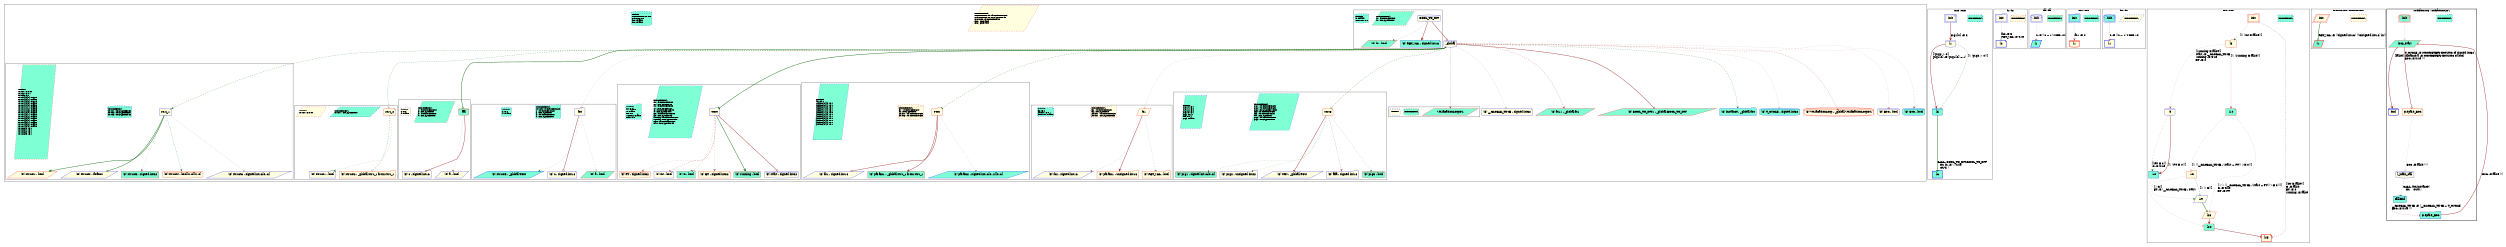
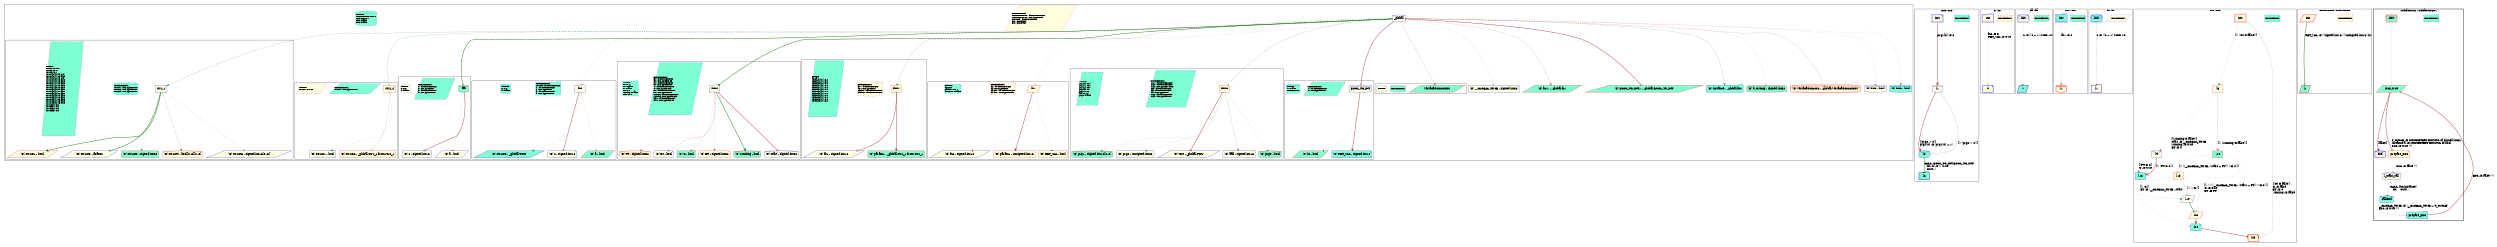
edge "BOOL_TO_INT" -> "_global": reversed
node "loop_start": label "loop_start" -> "loop_true"
node "(F) T_CYCLE : signed int32": color blue -> red
node "(F) param2 : signed int16[0..2][0..3]": removed
node "l24": color red -> blue
